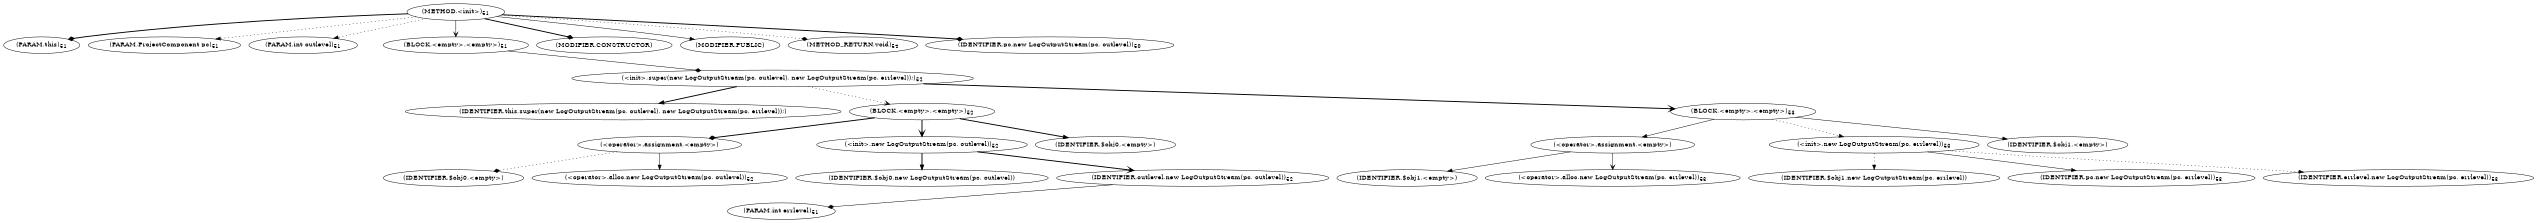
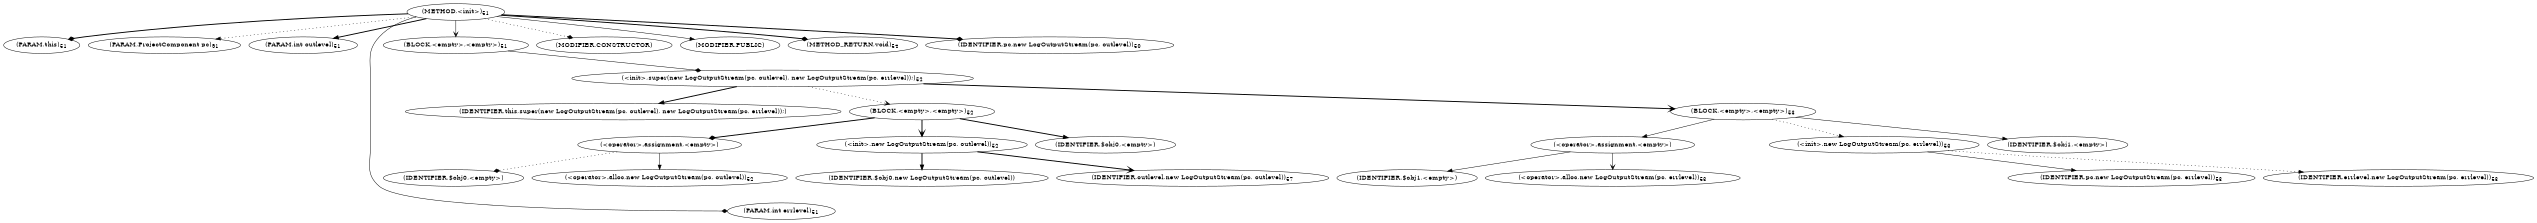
edge "(METHOD,<init>)" -> "(METHOD_RETURN,void)": style dotted -> bold
edge "(METHOD,<init>)" -> "(PARAM,int outlevel)": style dotted -> bold
edge "(METHOD,<init>)" -> "(MODIFIER,CONSTRUCTOR)": style bold -> dotted
node "(PARAM,ProjectComponent pc)": text "51" -> "91"
node "(IDENTIFIER,outlevel,new LogOutputStream(pc, outlevel))": text "52" -> "57"
node "(IDENTIFIER,$obj1,new LogOutputStream(pc, errlevel))": removed
edge "(IDENTIFIER,outlevel,new LogOutputStream(pc, outlevel))" -> "(PARAM,int errlevel)": now "(METHOD,<init>)" -> "(PARAM,int errlevel)"
